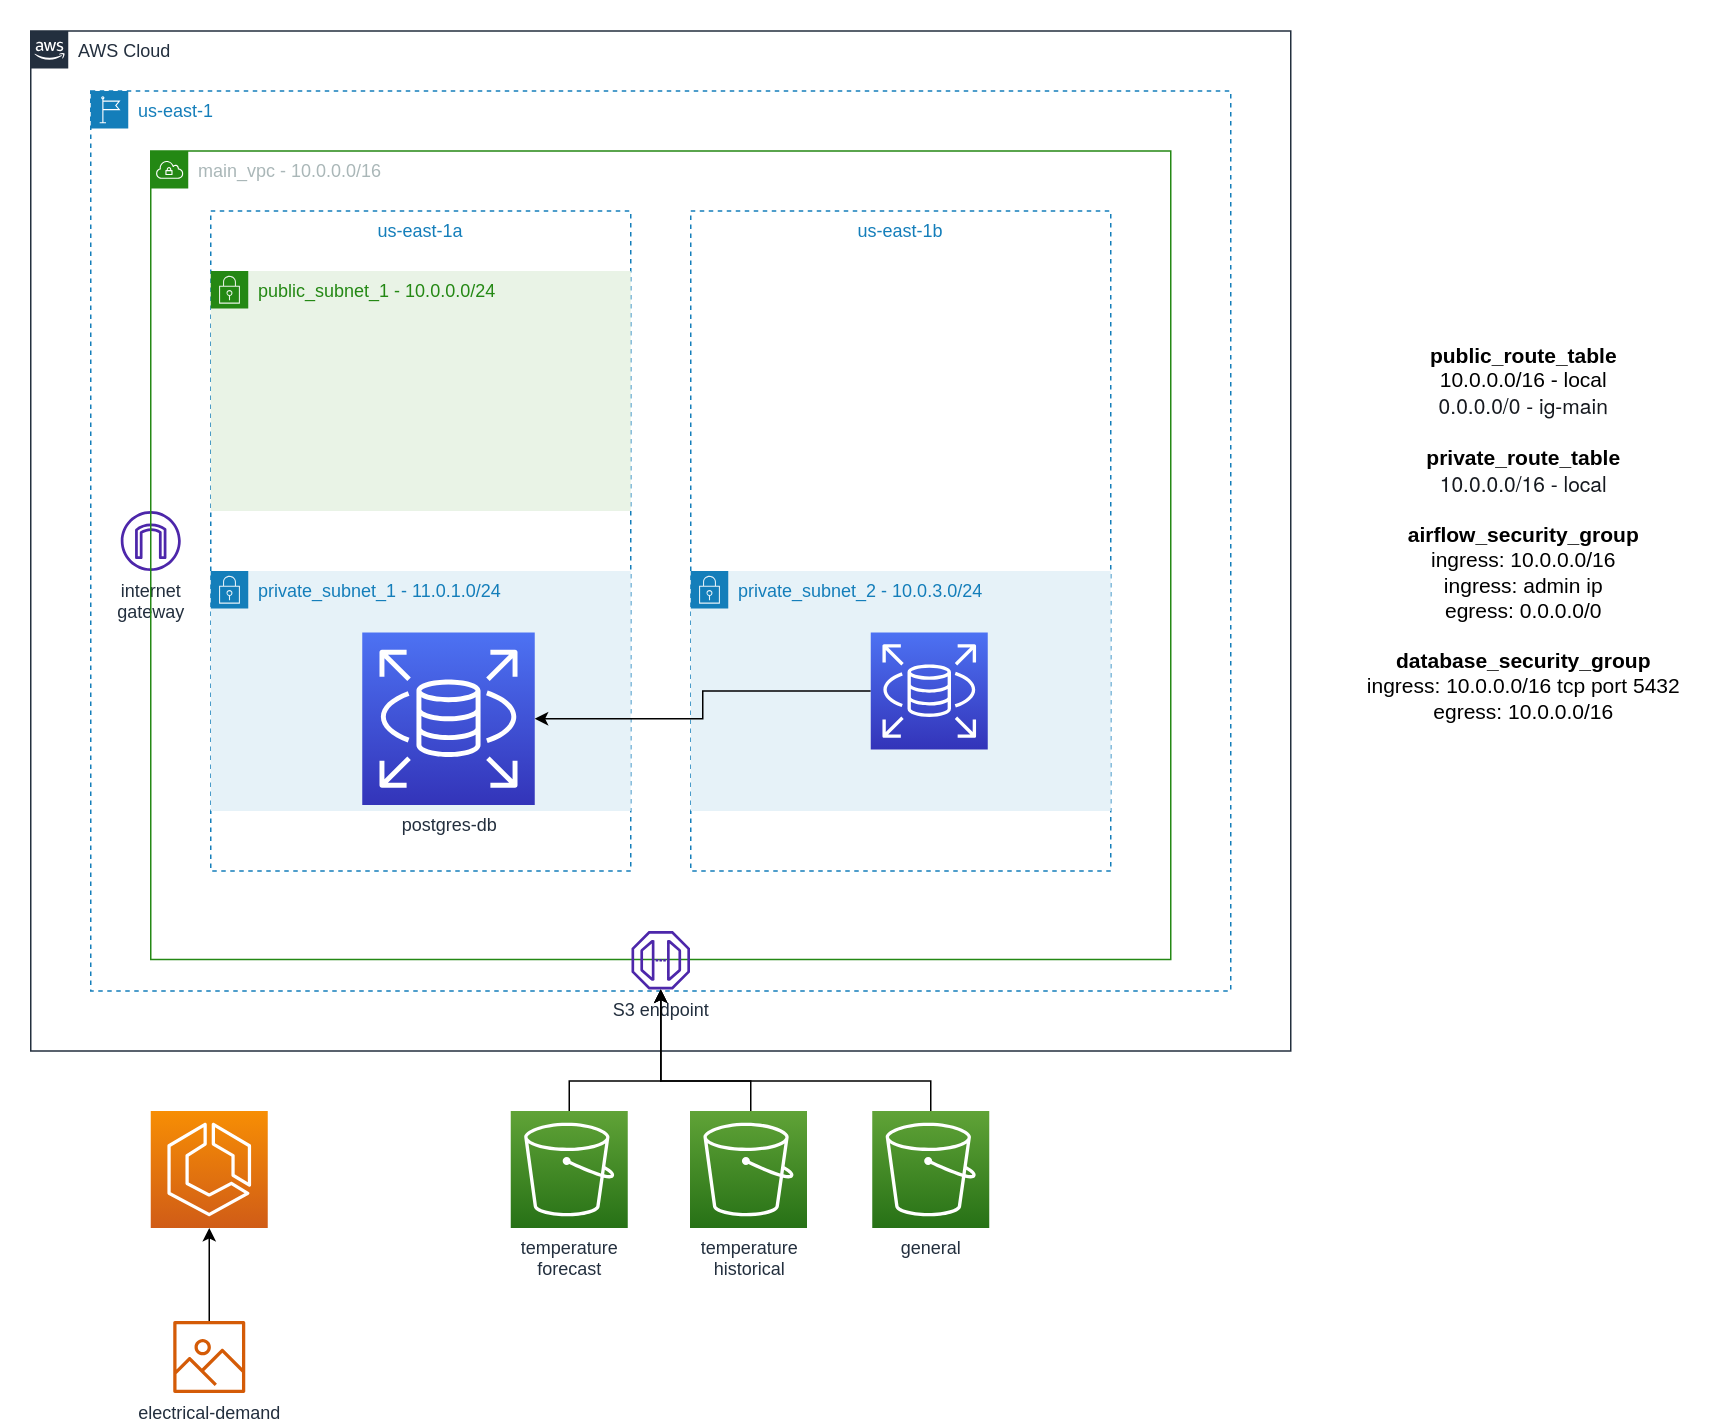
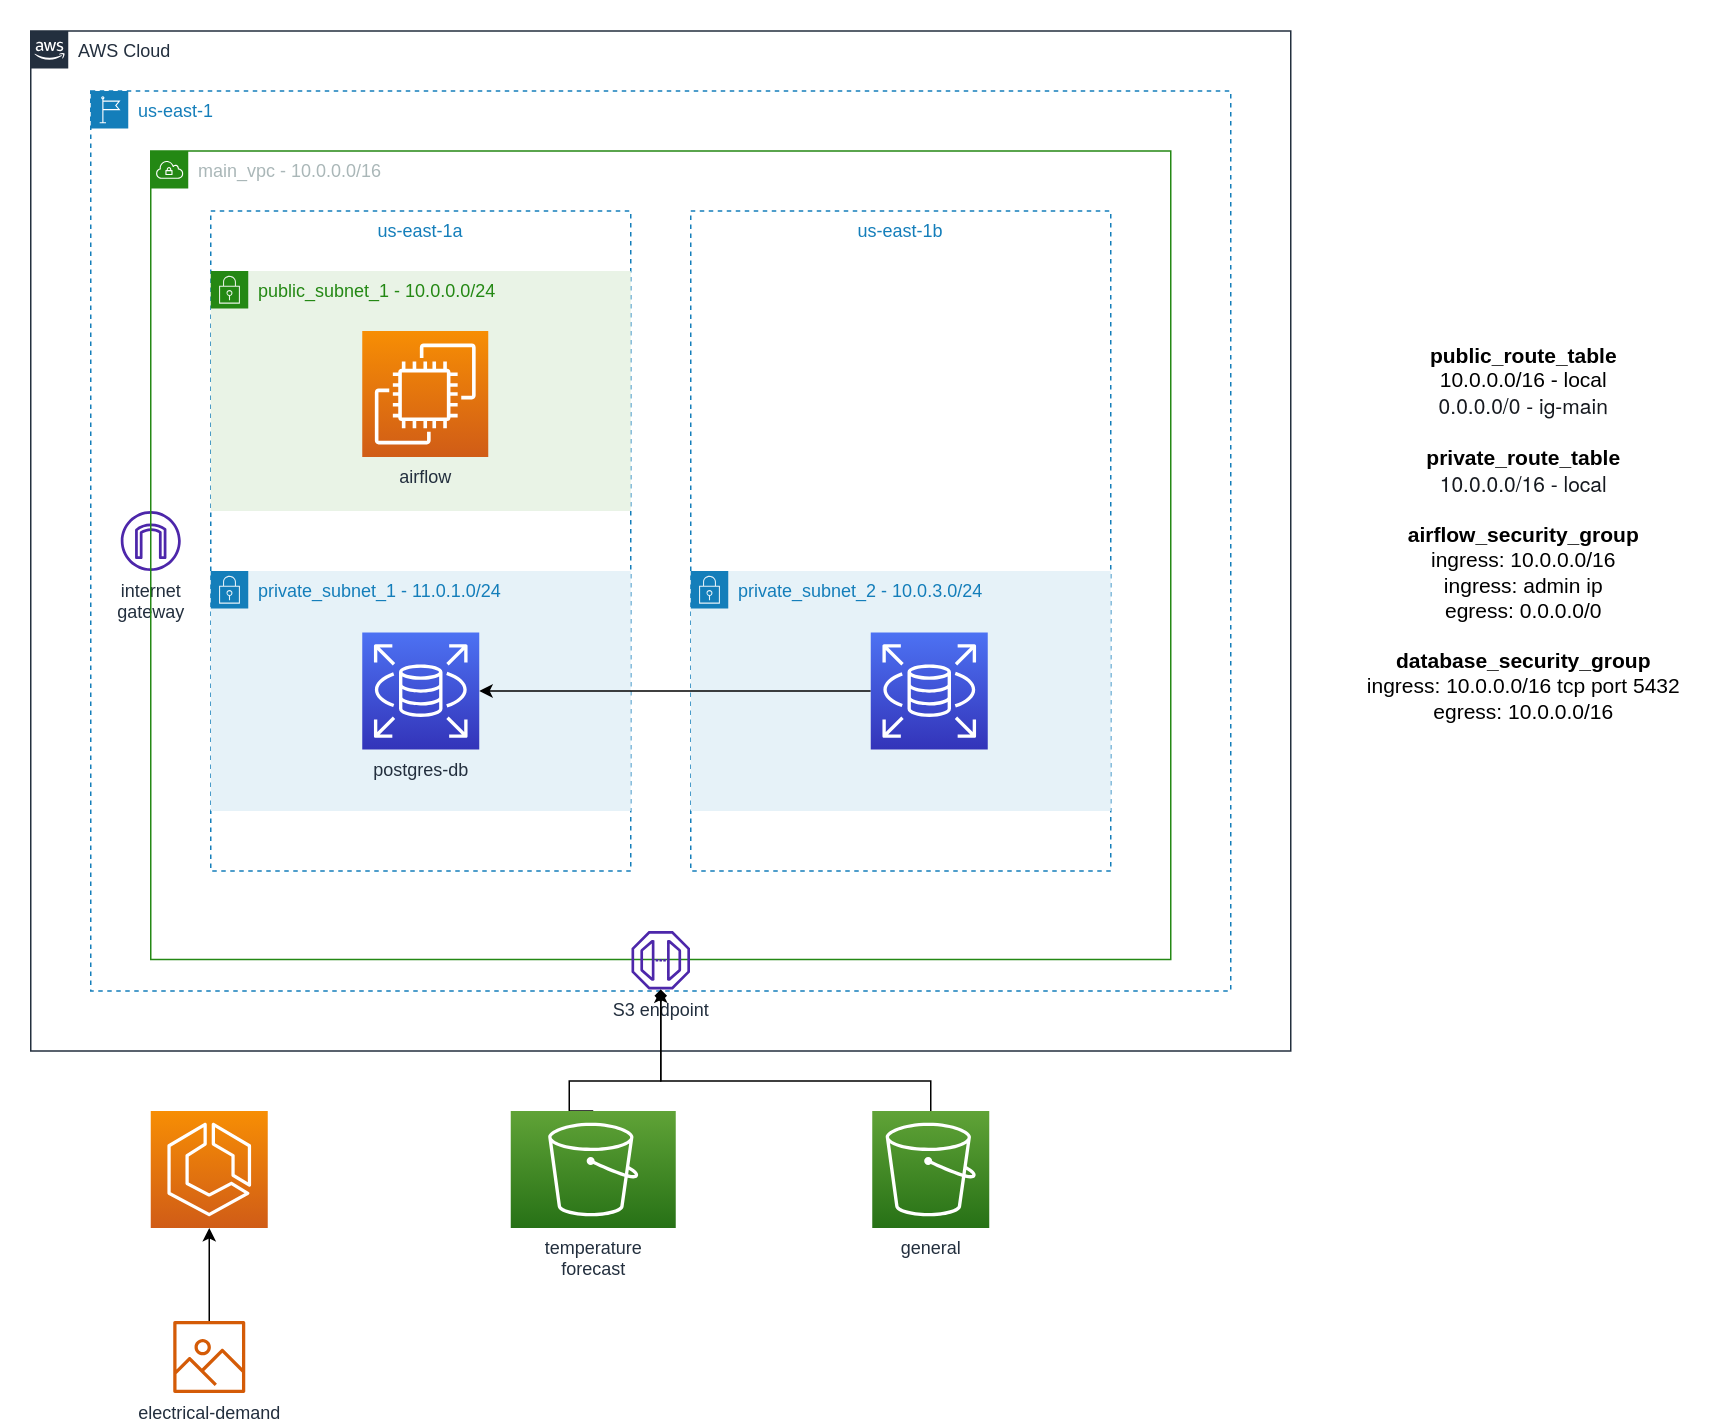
node "airflow": added
node "postgres-db": size 173x173 -> 117x117
edge "general" -> "S3 endpoint": arrowhead classic -> diamond
edge "temperature historical" -> "S3 endpoint": removed
node "temperature forecast": size 117x117 -> 165x117
node "temperature historical": removed
